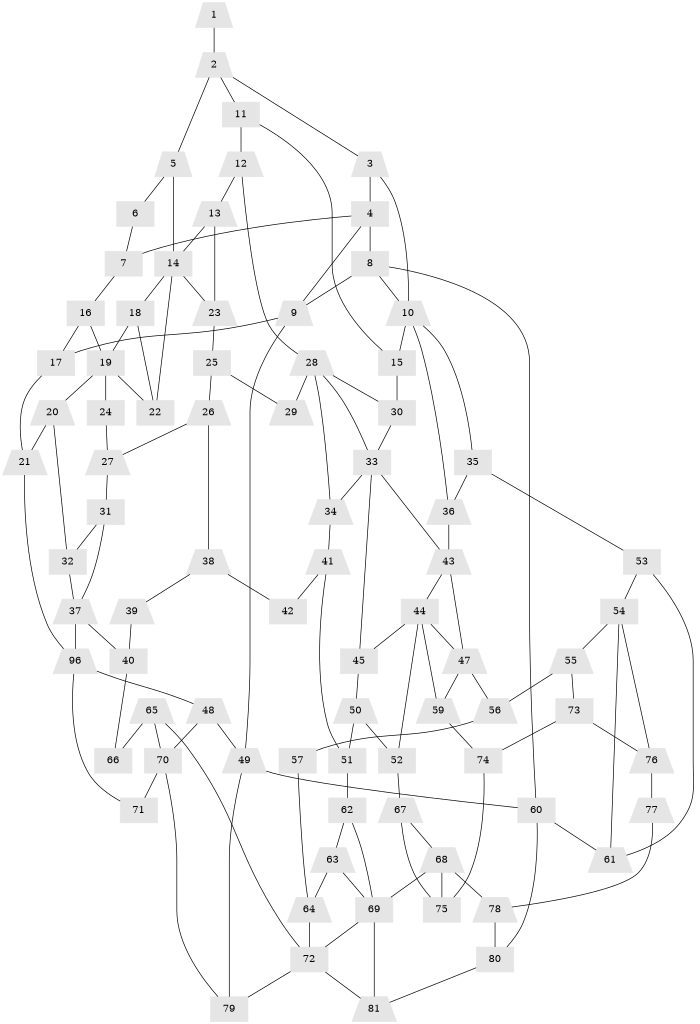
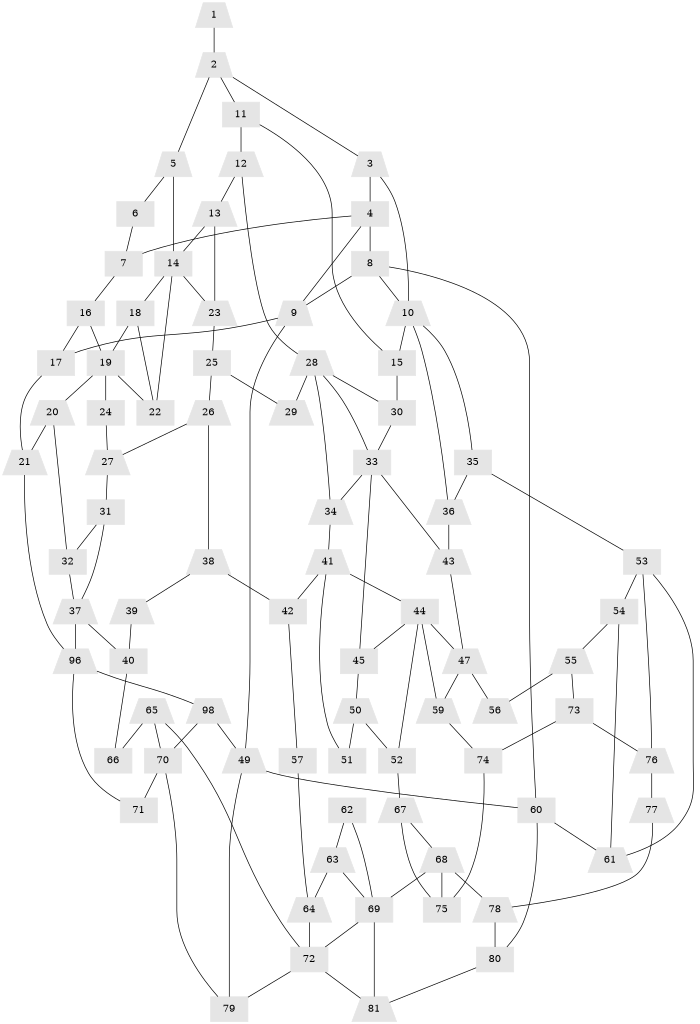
edge "43" -- "44": now "41" -- "44"
edge "54" -- "76": now "53" -- "76"
node "48": label "48" -> "98"
edge "56" -- "57": now "42" -- "57"
edge "51" -- "62": removed
